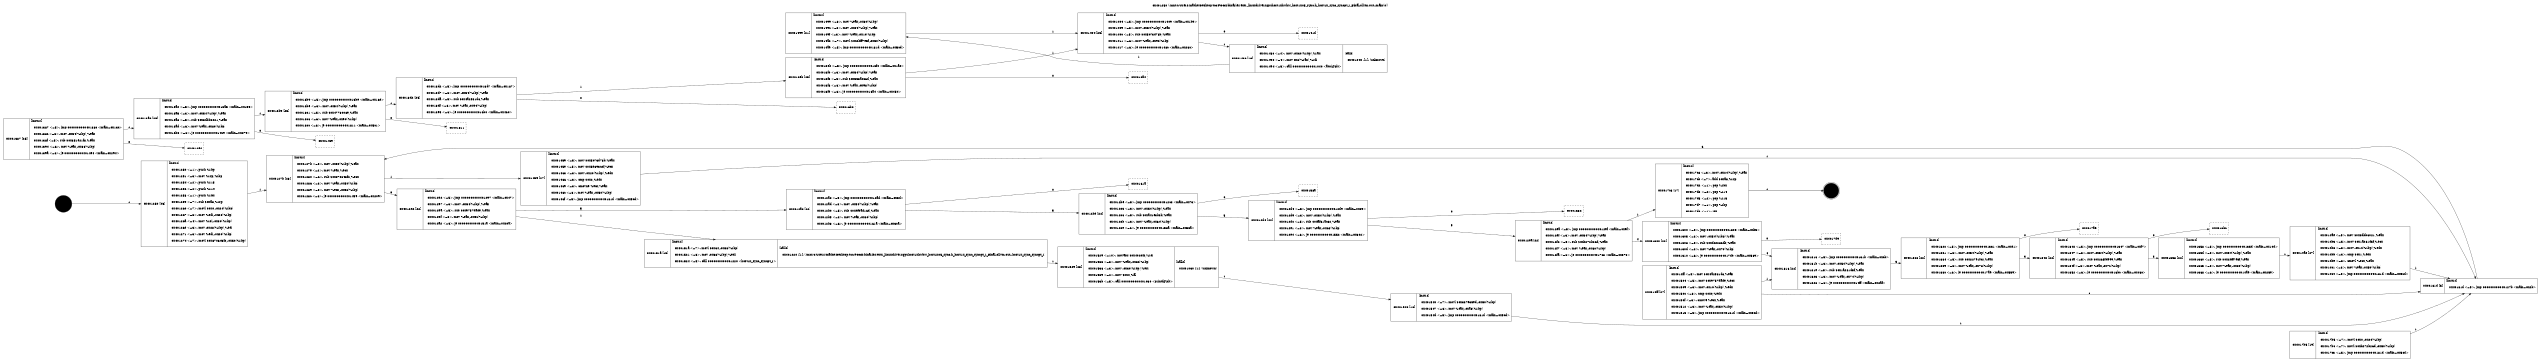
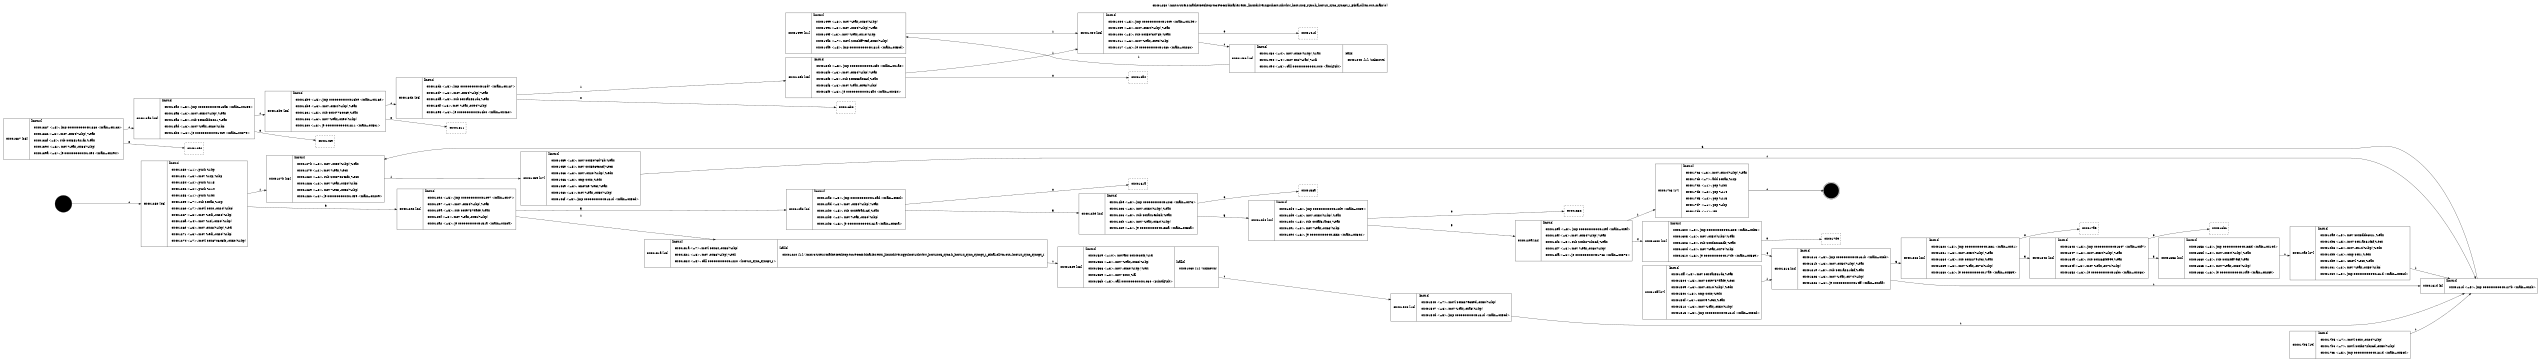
edge "0x40127b [23]" -> "0x401292 [22]": now "0x401250 [43]" -> "0x401292 [22]"
edge "0x4014ff [27]" -> "0x40181d [5]": now "0x401316 [22]" -> "0x40181d [5]"
